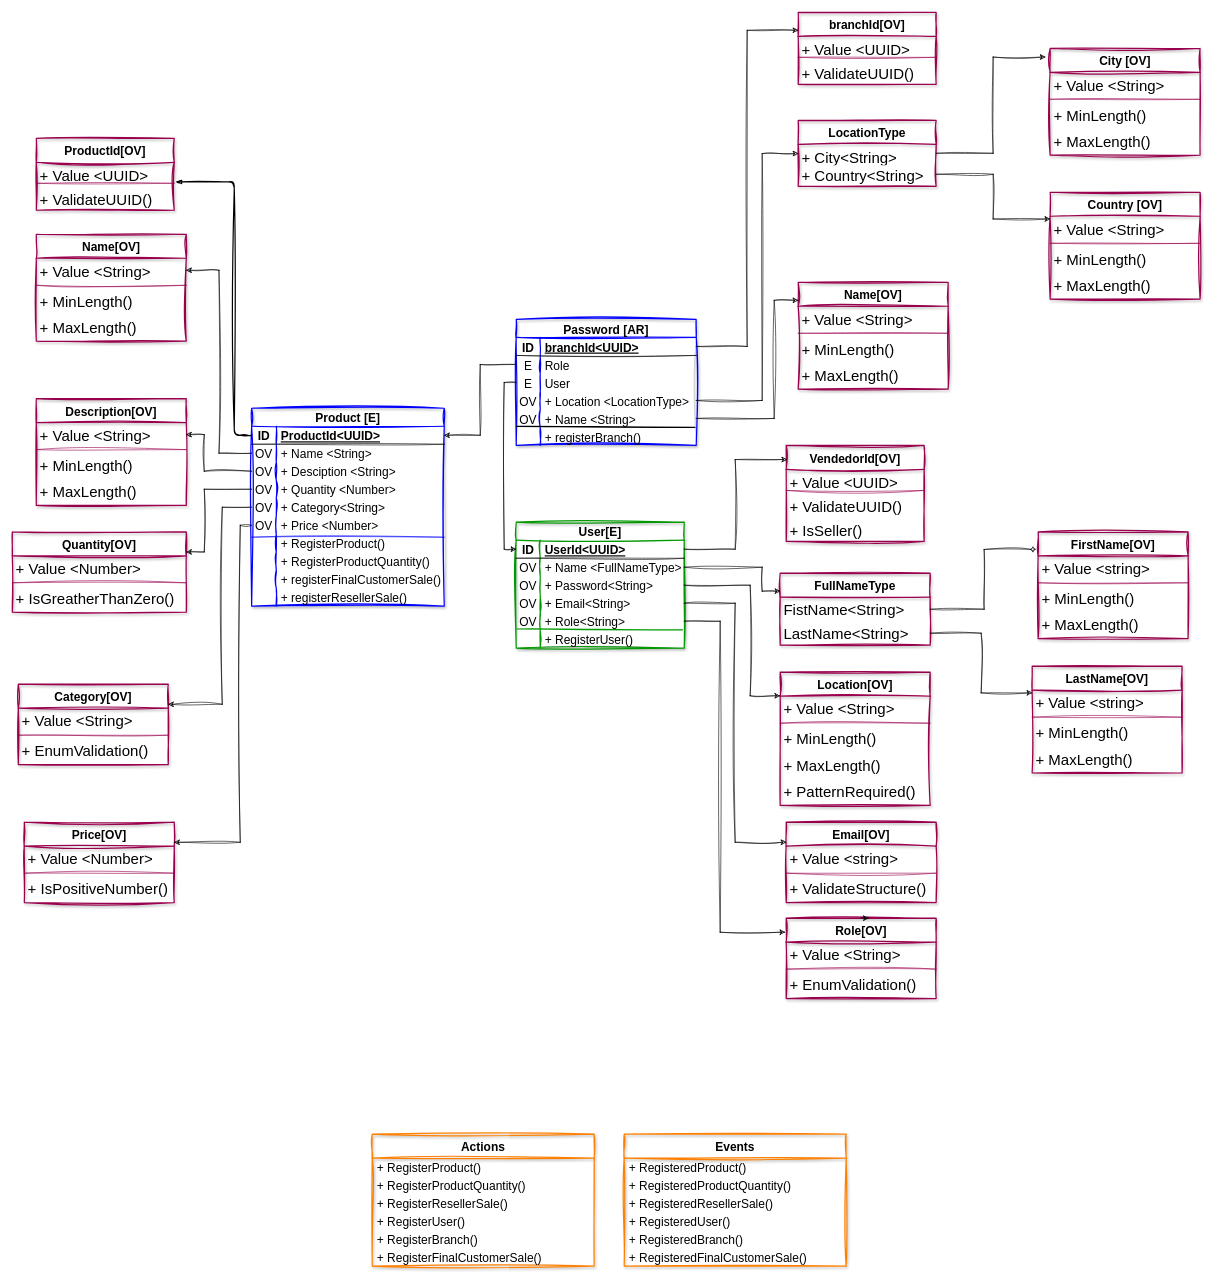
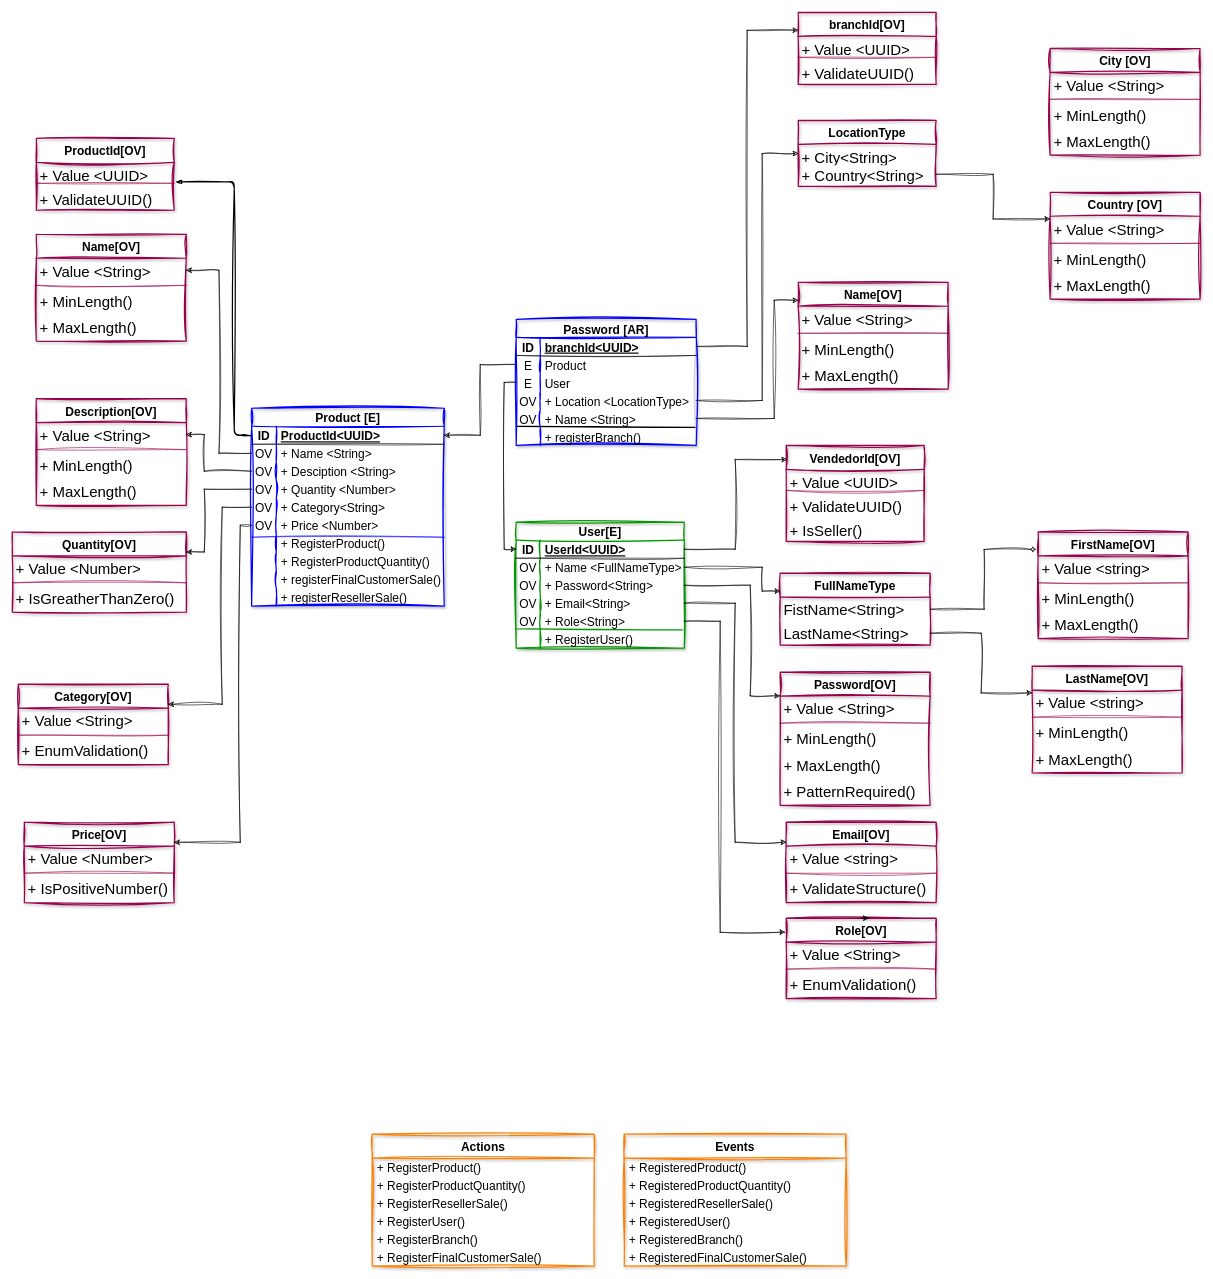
edge "LocationType" -> "City [OV]": removed
node "Role": label "Role" -> "Product"
node "Location[OV]": label "Location[OV]" -> "Password[OV]"
